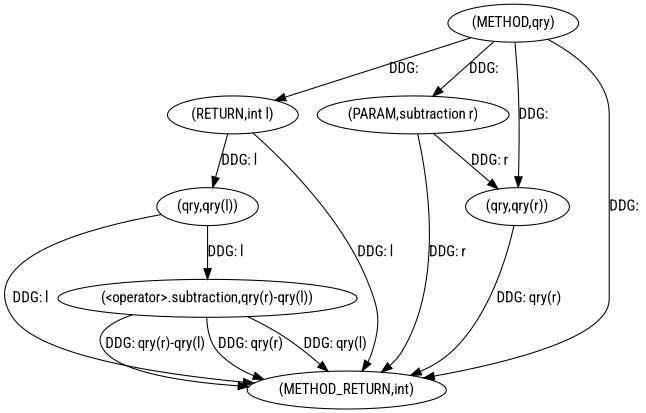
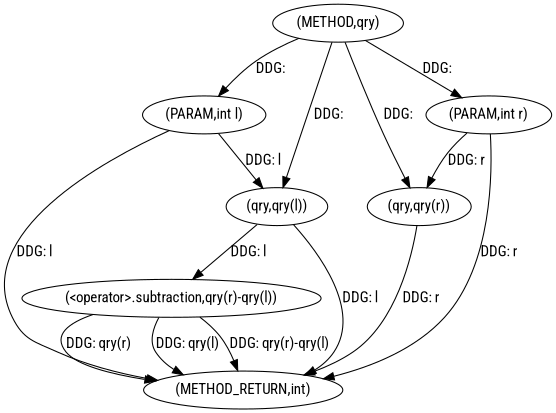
node "(RETURN,int l)": label "(RETURN,int l)" -> "(PARAM,int l)"
node "(PARAM,subtraction r)": label "(PARAM,subtraction r)" -> "(PARAM,int r)"
edge "(METHOD,qry)" -> "(METHOD_RETURN,int)": now "(METHOD,qry)" -> "(qry,qry(l))"
edge "(qry,qry(r))" -> "(METHOD_RETURN,int)": label "DDG: qry(r)" -> "DDG: r"
